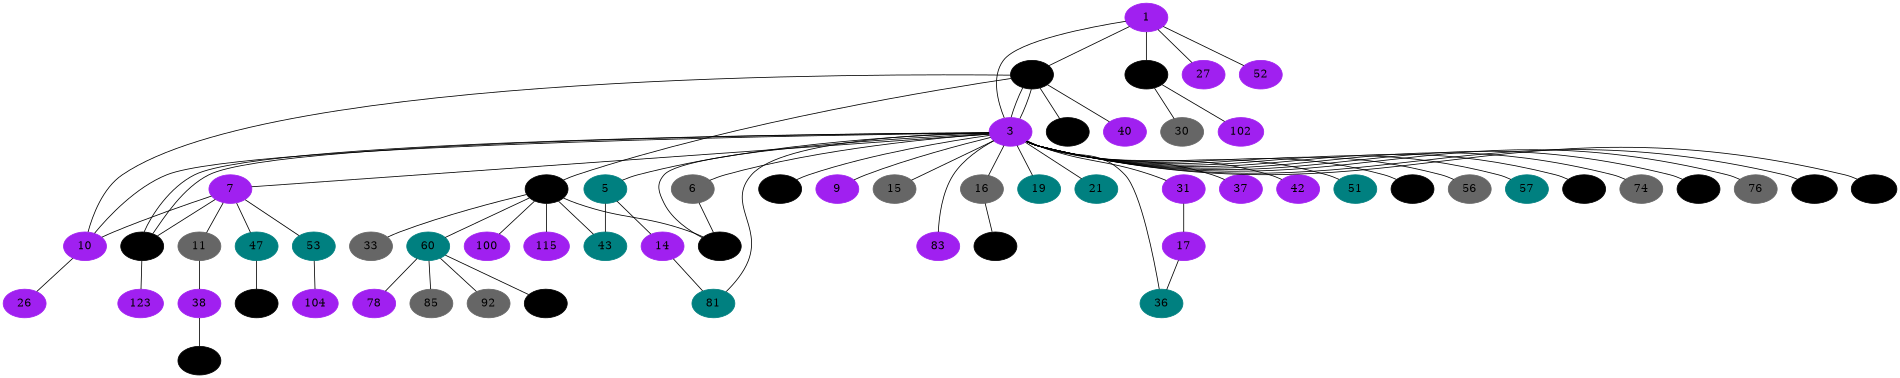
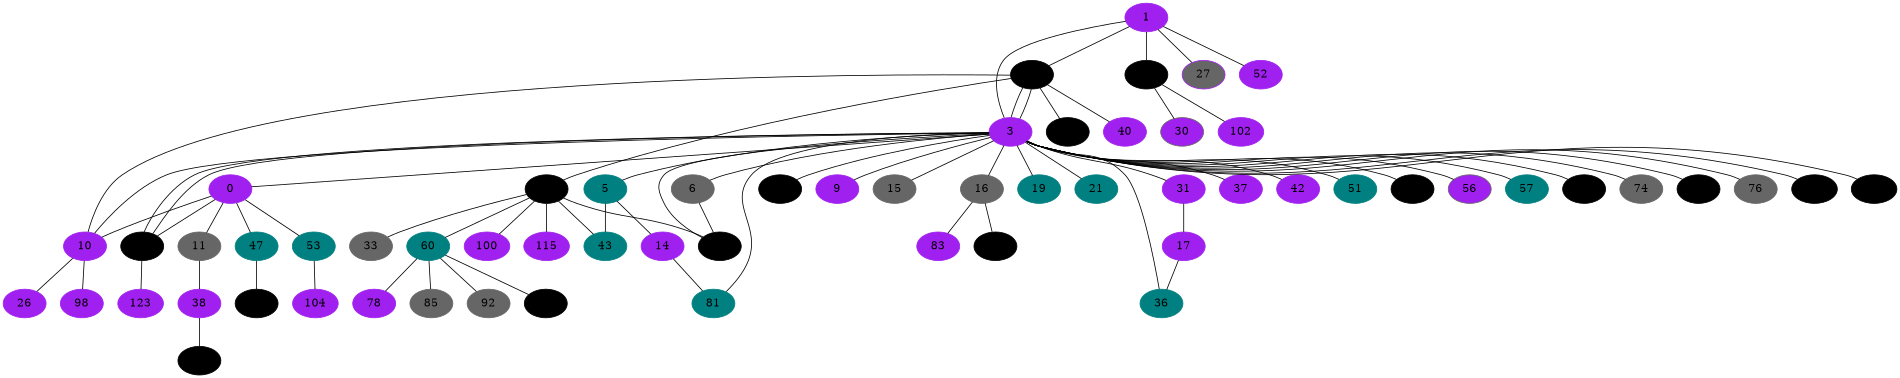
node "27": fillcolor purple -> gray40
node "30": fillcolor gray40 -> purple
edge "3" -- "83": now "16" -- "83"
node "7": label "7" -> "0"
node "56": fillcolor gray40 -> purple
node "98": added
